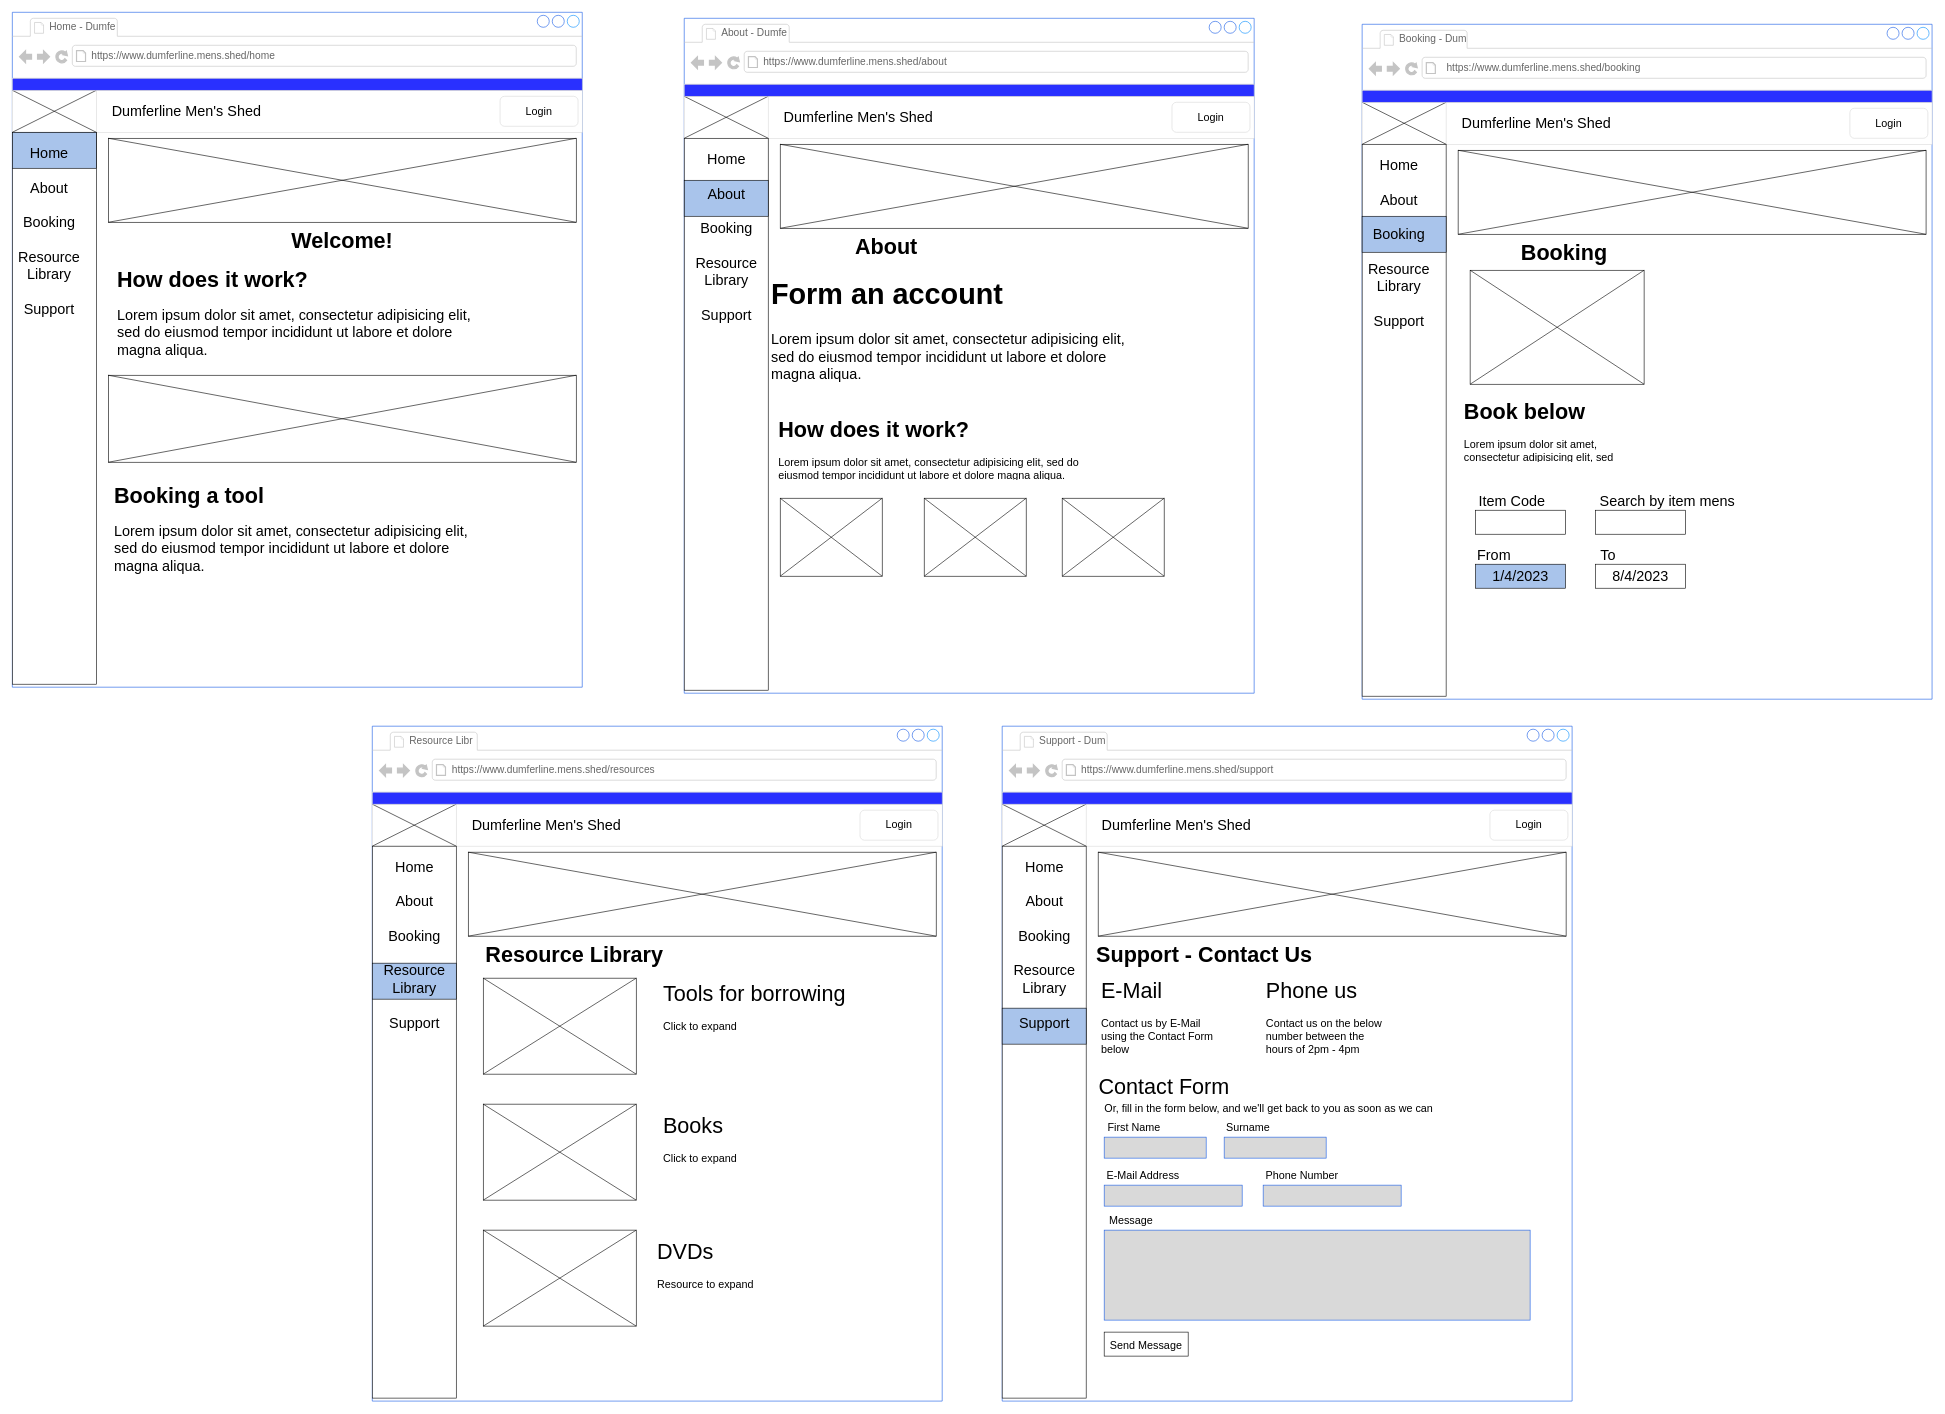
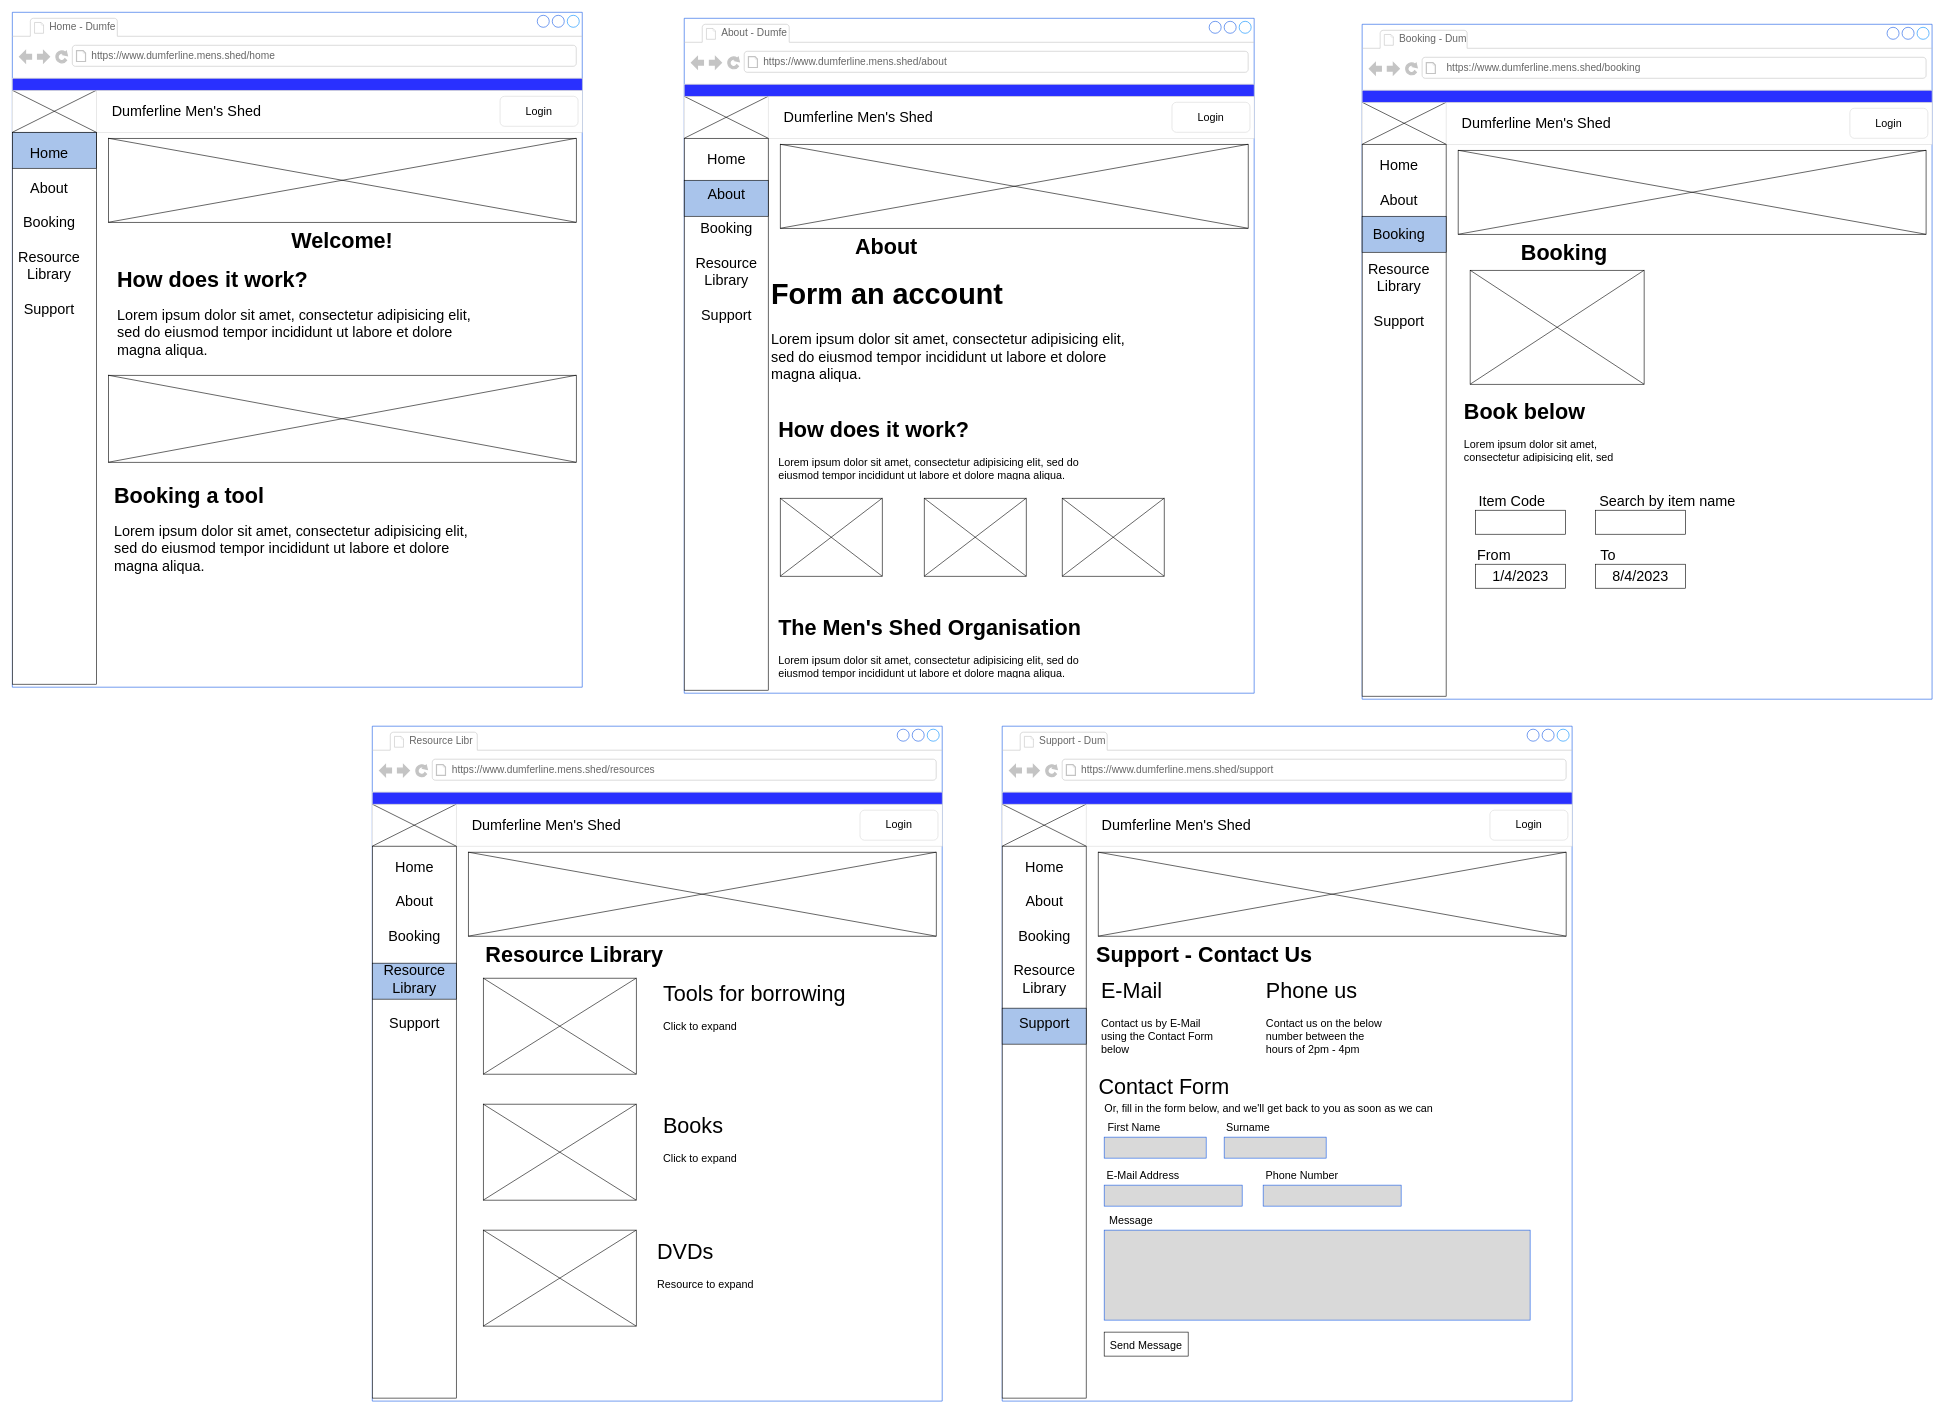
node "Search by item mens": label "Search by item mens" -> "Search by item name"
node "1/4/2023": fillcolor #a9c4eb -> #ffffff
node "The Men's Shed OrganisationLorem ipsum dolor sit amet, consectetur adipisicing elit, sed do eiusmod tempor incididunt ut labore et dolore magna aliqua.": added
